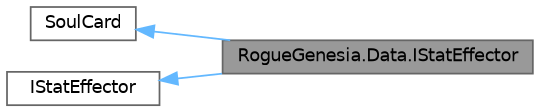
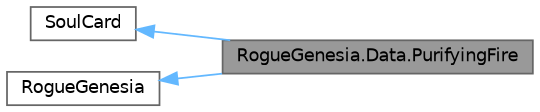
node "RogueGenesia.Data.IStatEffector": label "RogueGenesia.Data.IStatEffector" -> "RogueGenesia.Data.PurifyingFire"
node "IStatEffector": label "IStatEffector" -> "RogueGenesia"
